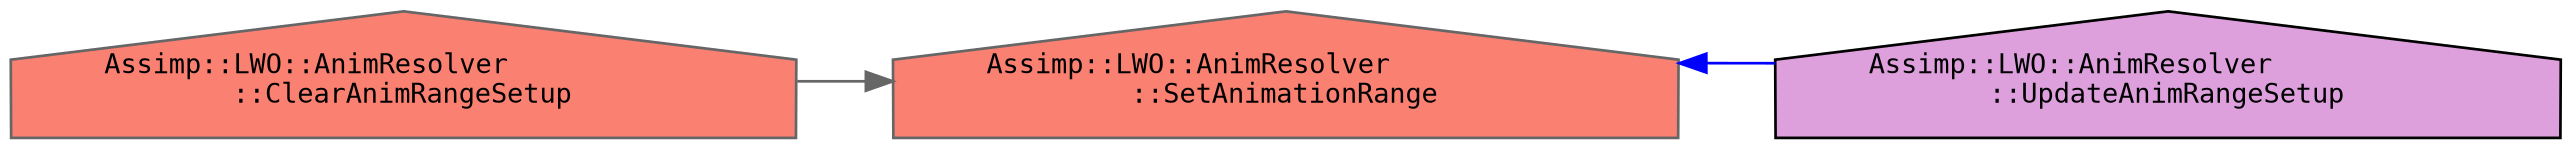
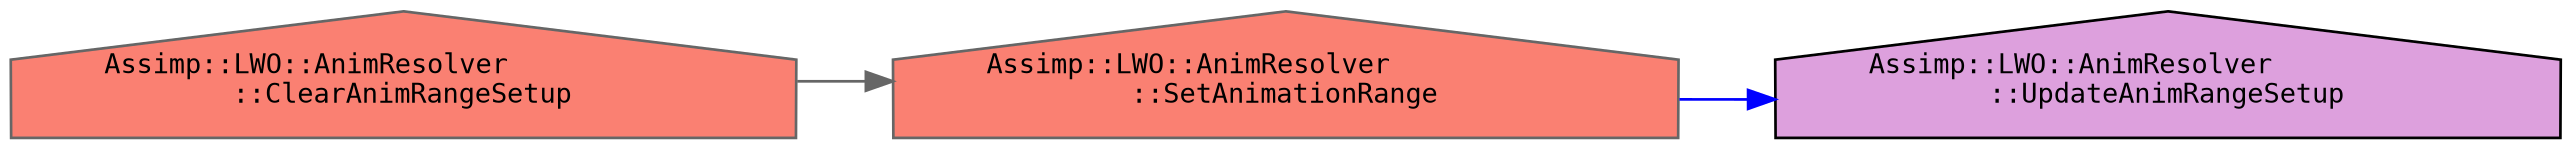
edge "Assimp::LWO::AnimResolver ::UpdateAnimRangeSetup" -> "Assimp::LWO::AnimResolver ::SetAnimationRange": reversed
